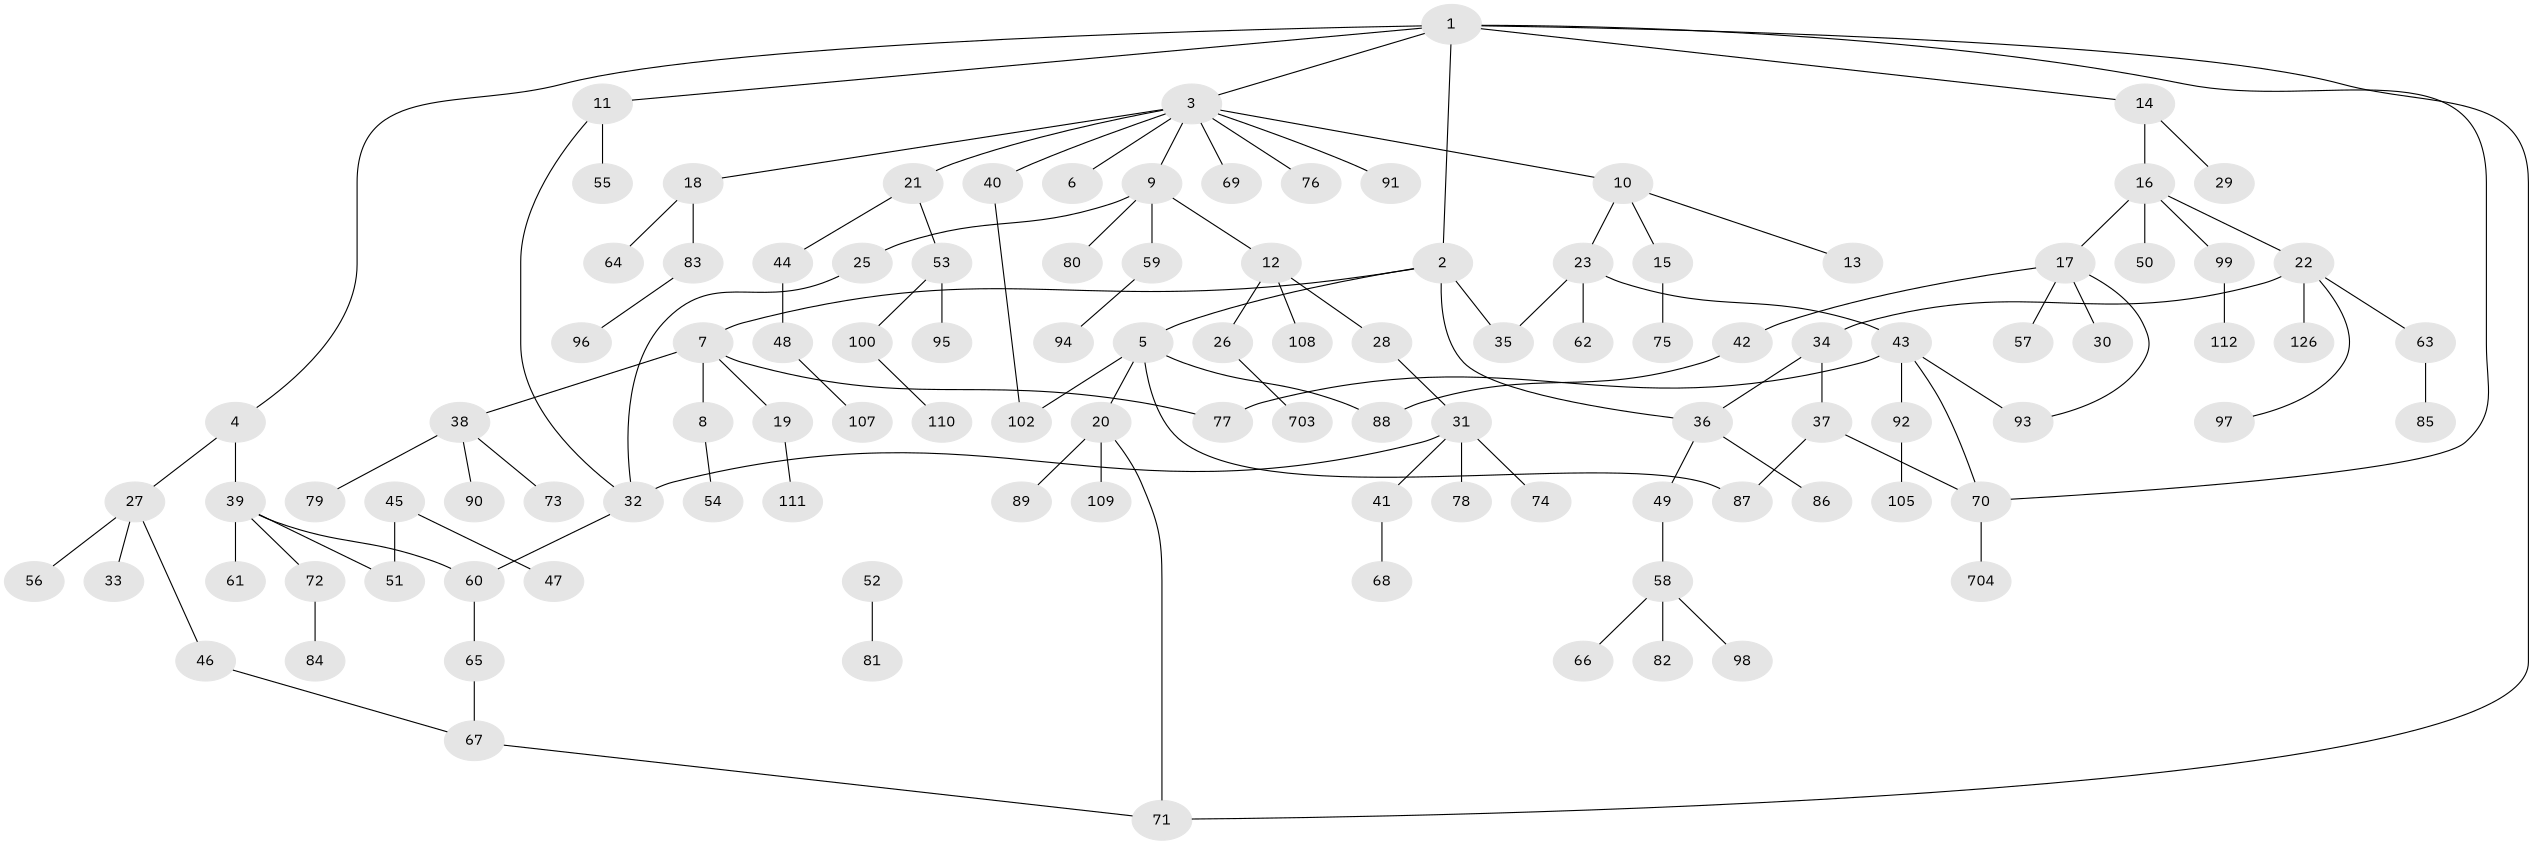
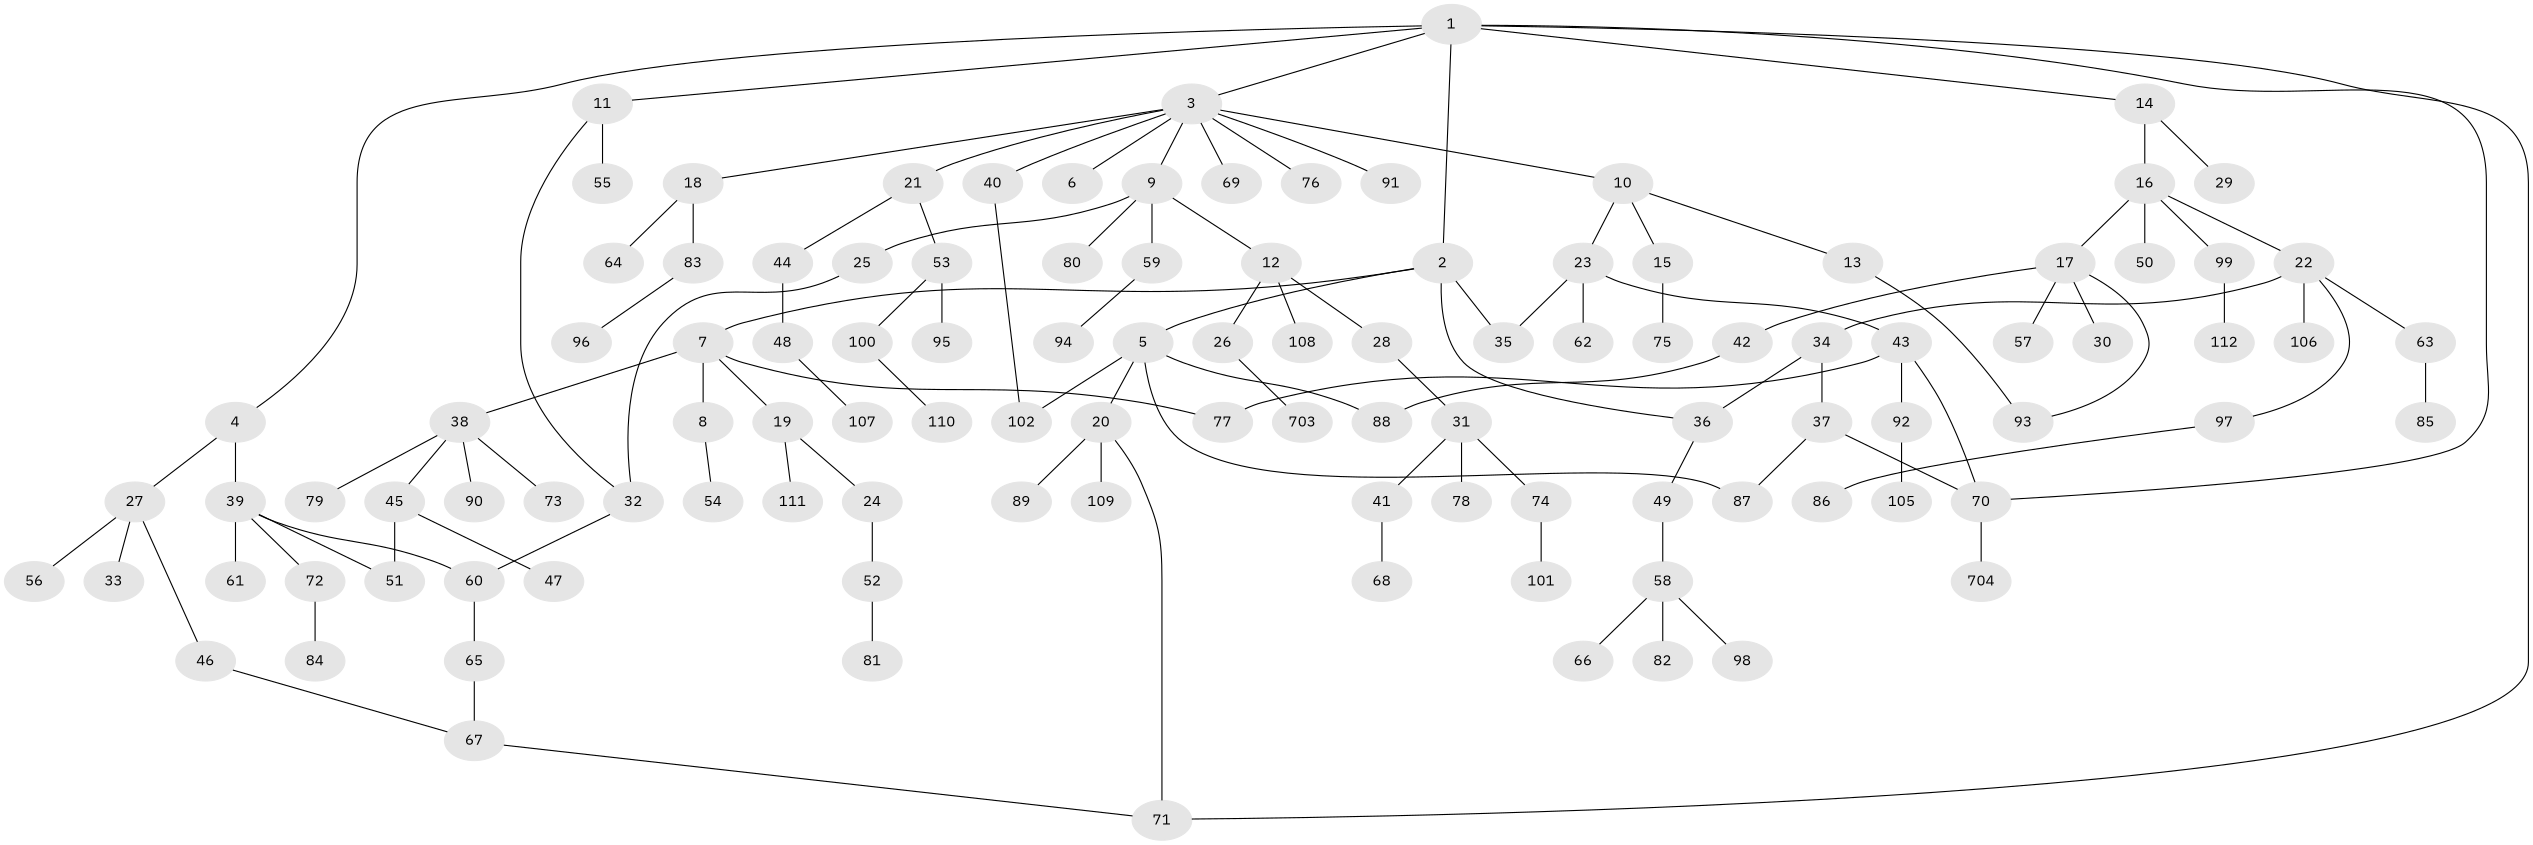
node "126": label "126" -> "106"
edge "43" -- "93": now "13" -- "93"
edge "38" -- "45": added
edge "31" -- "32": removed
edge "36" -- "86": now "97" -- "86"
node "24": added
node "101": added
